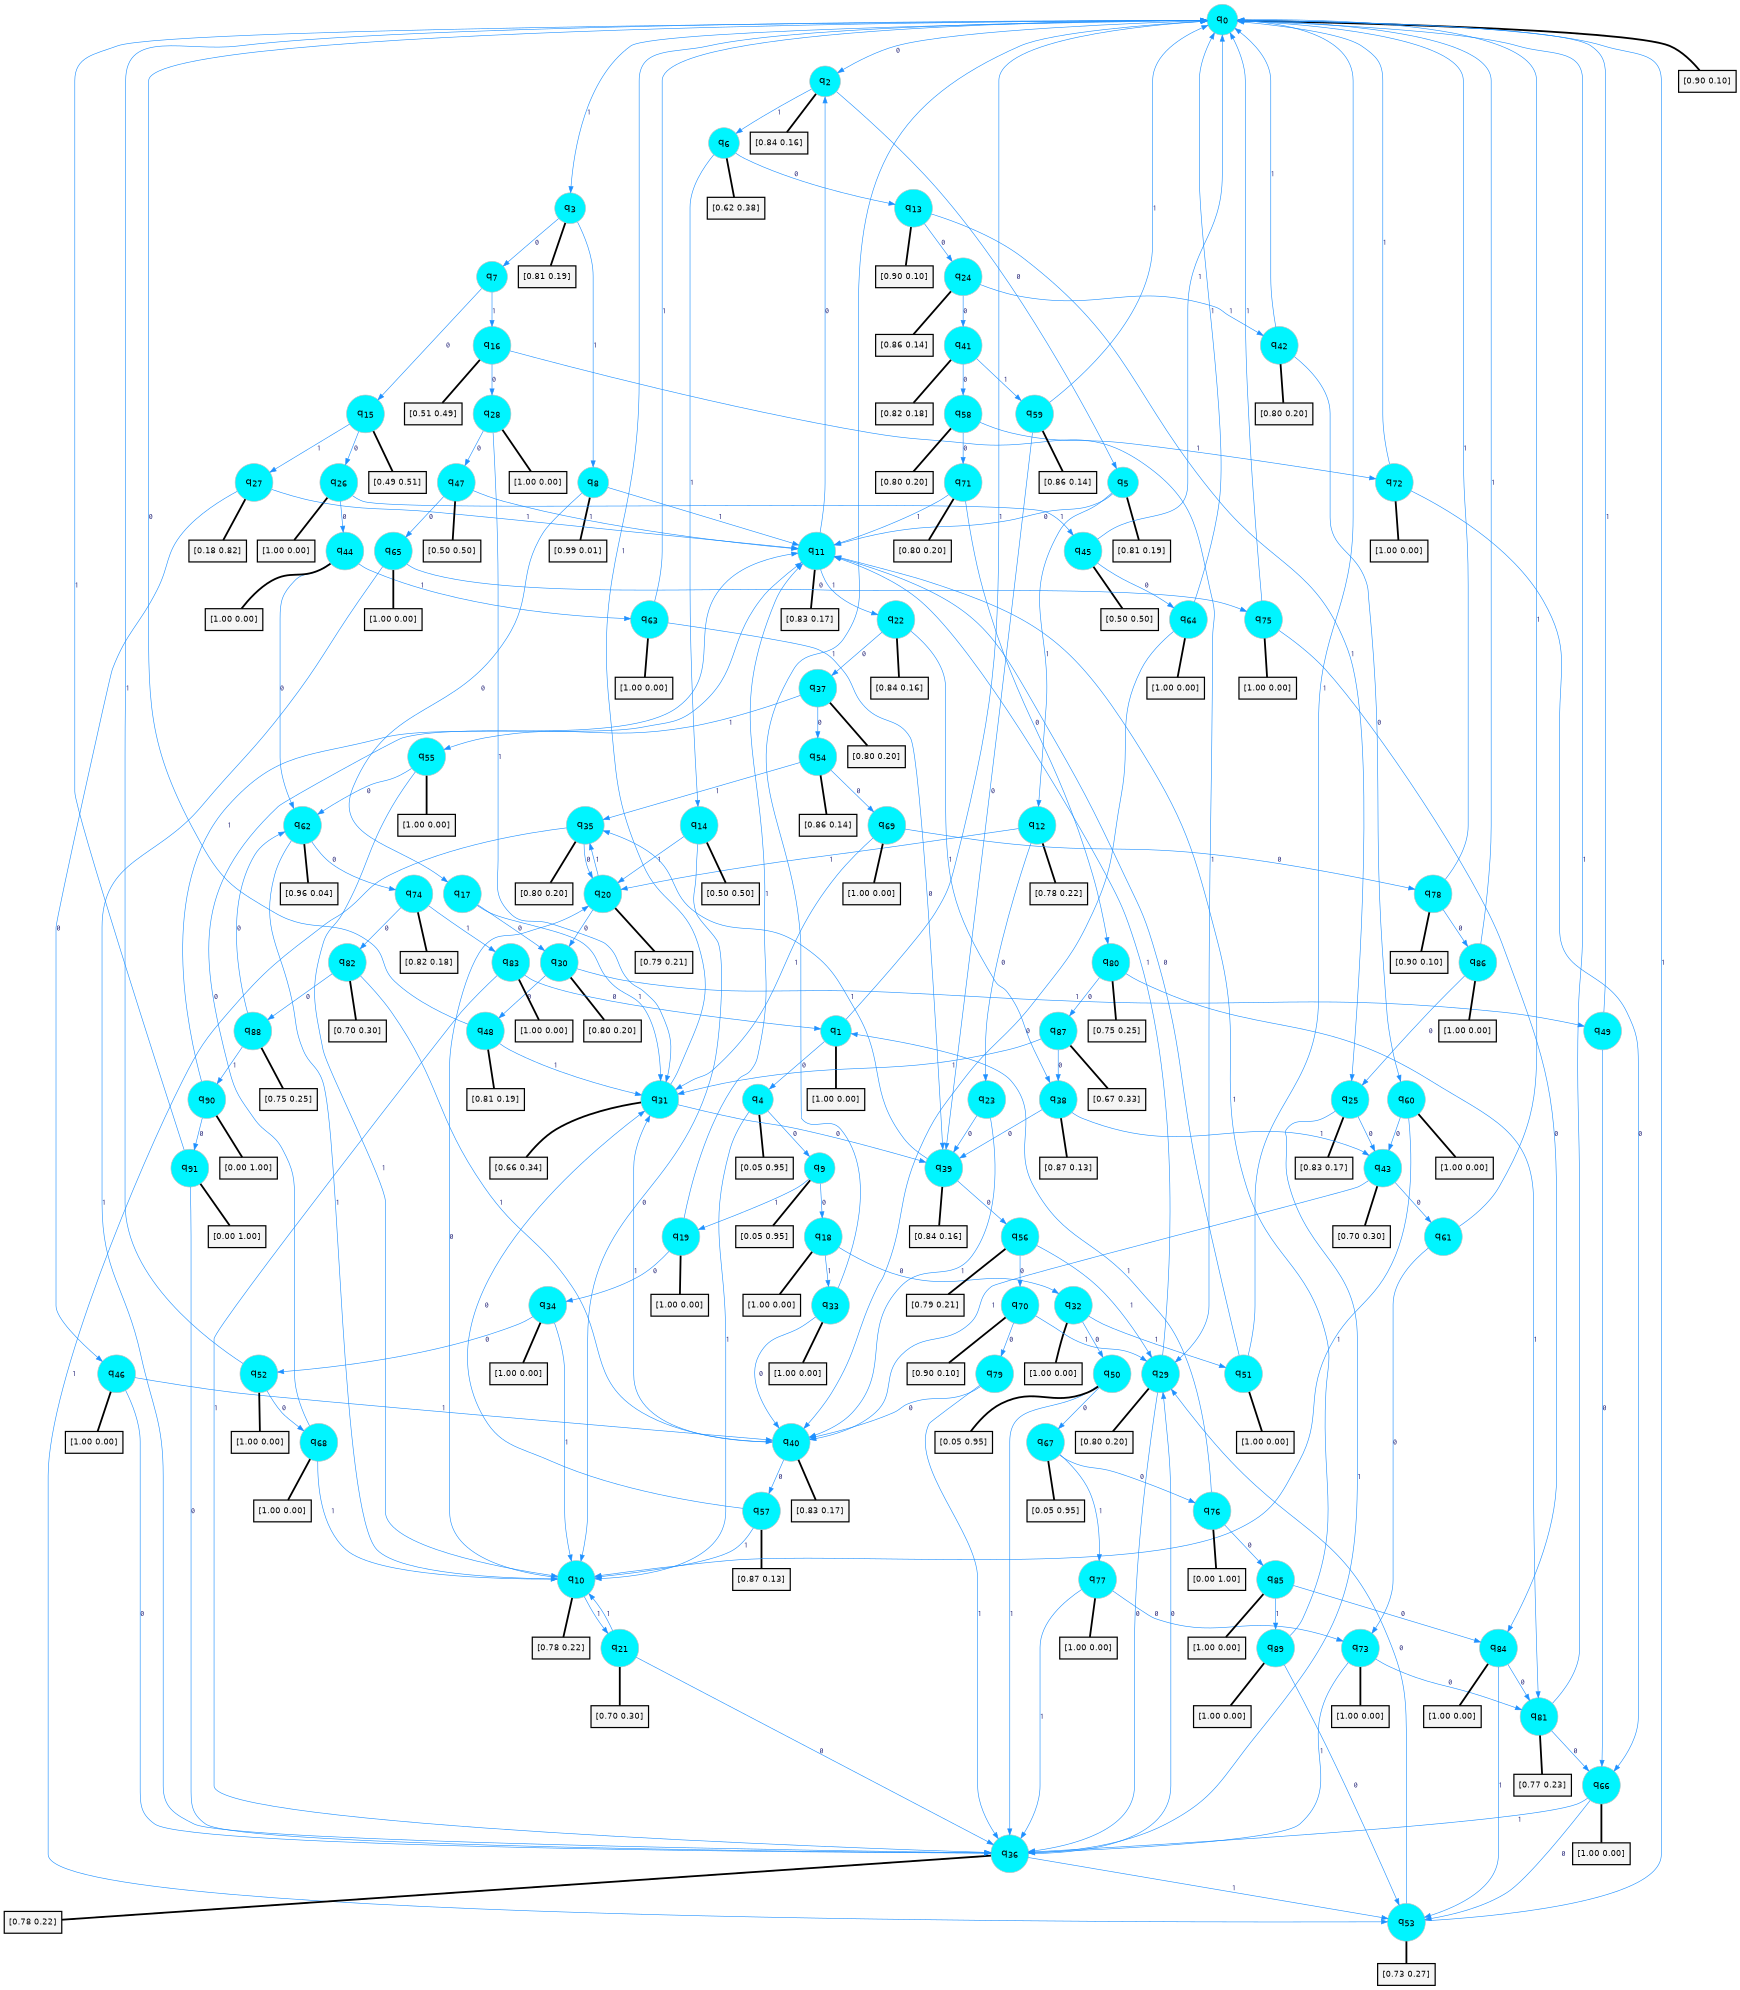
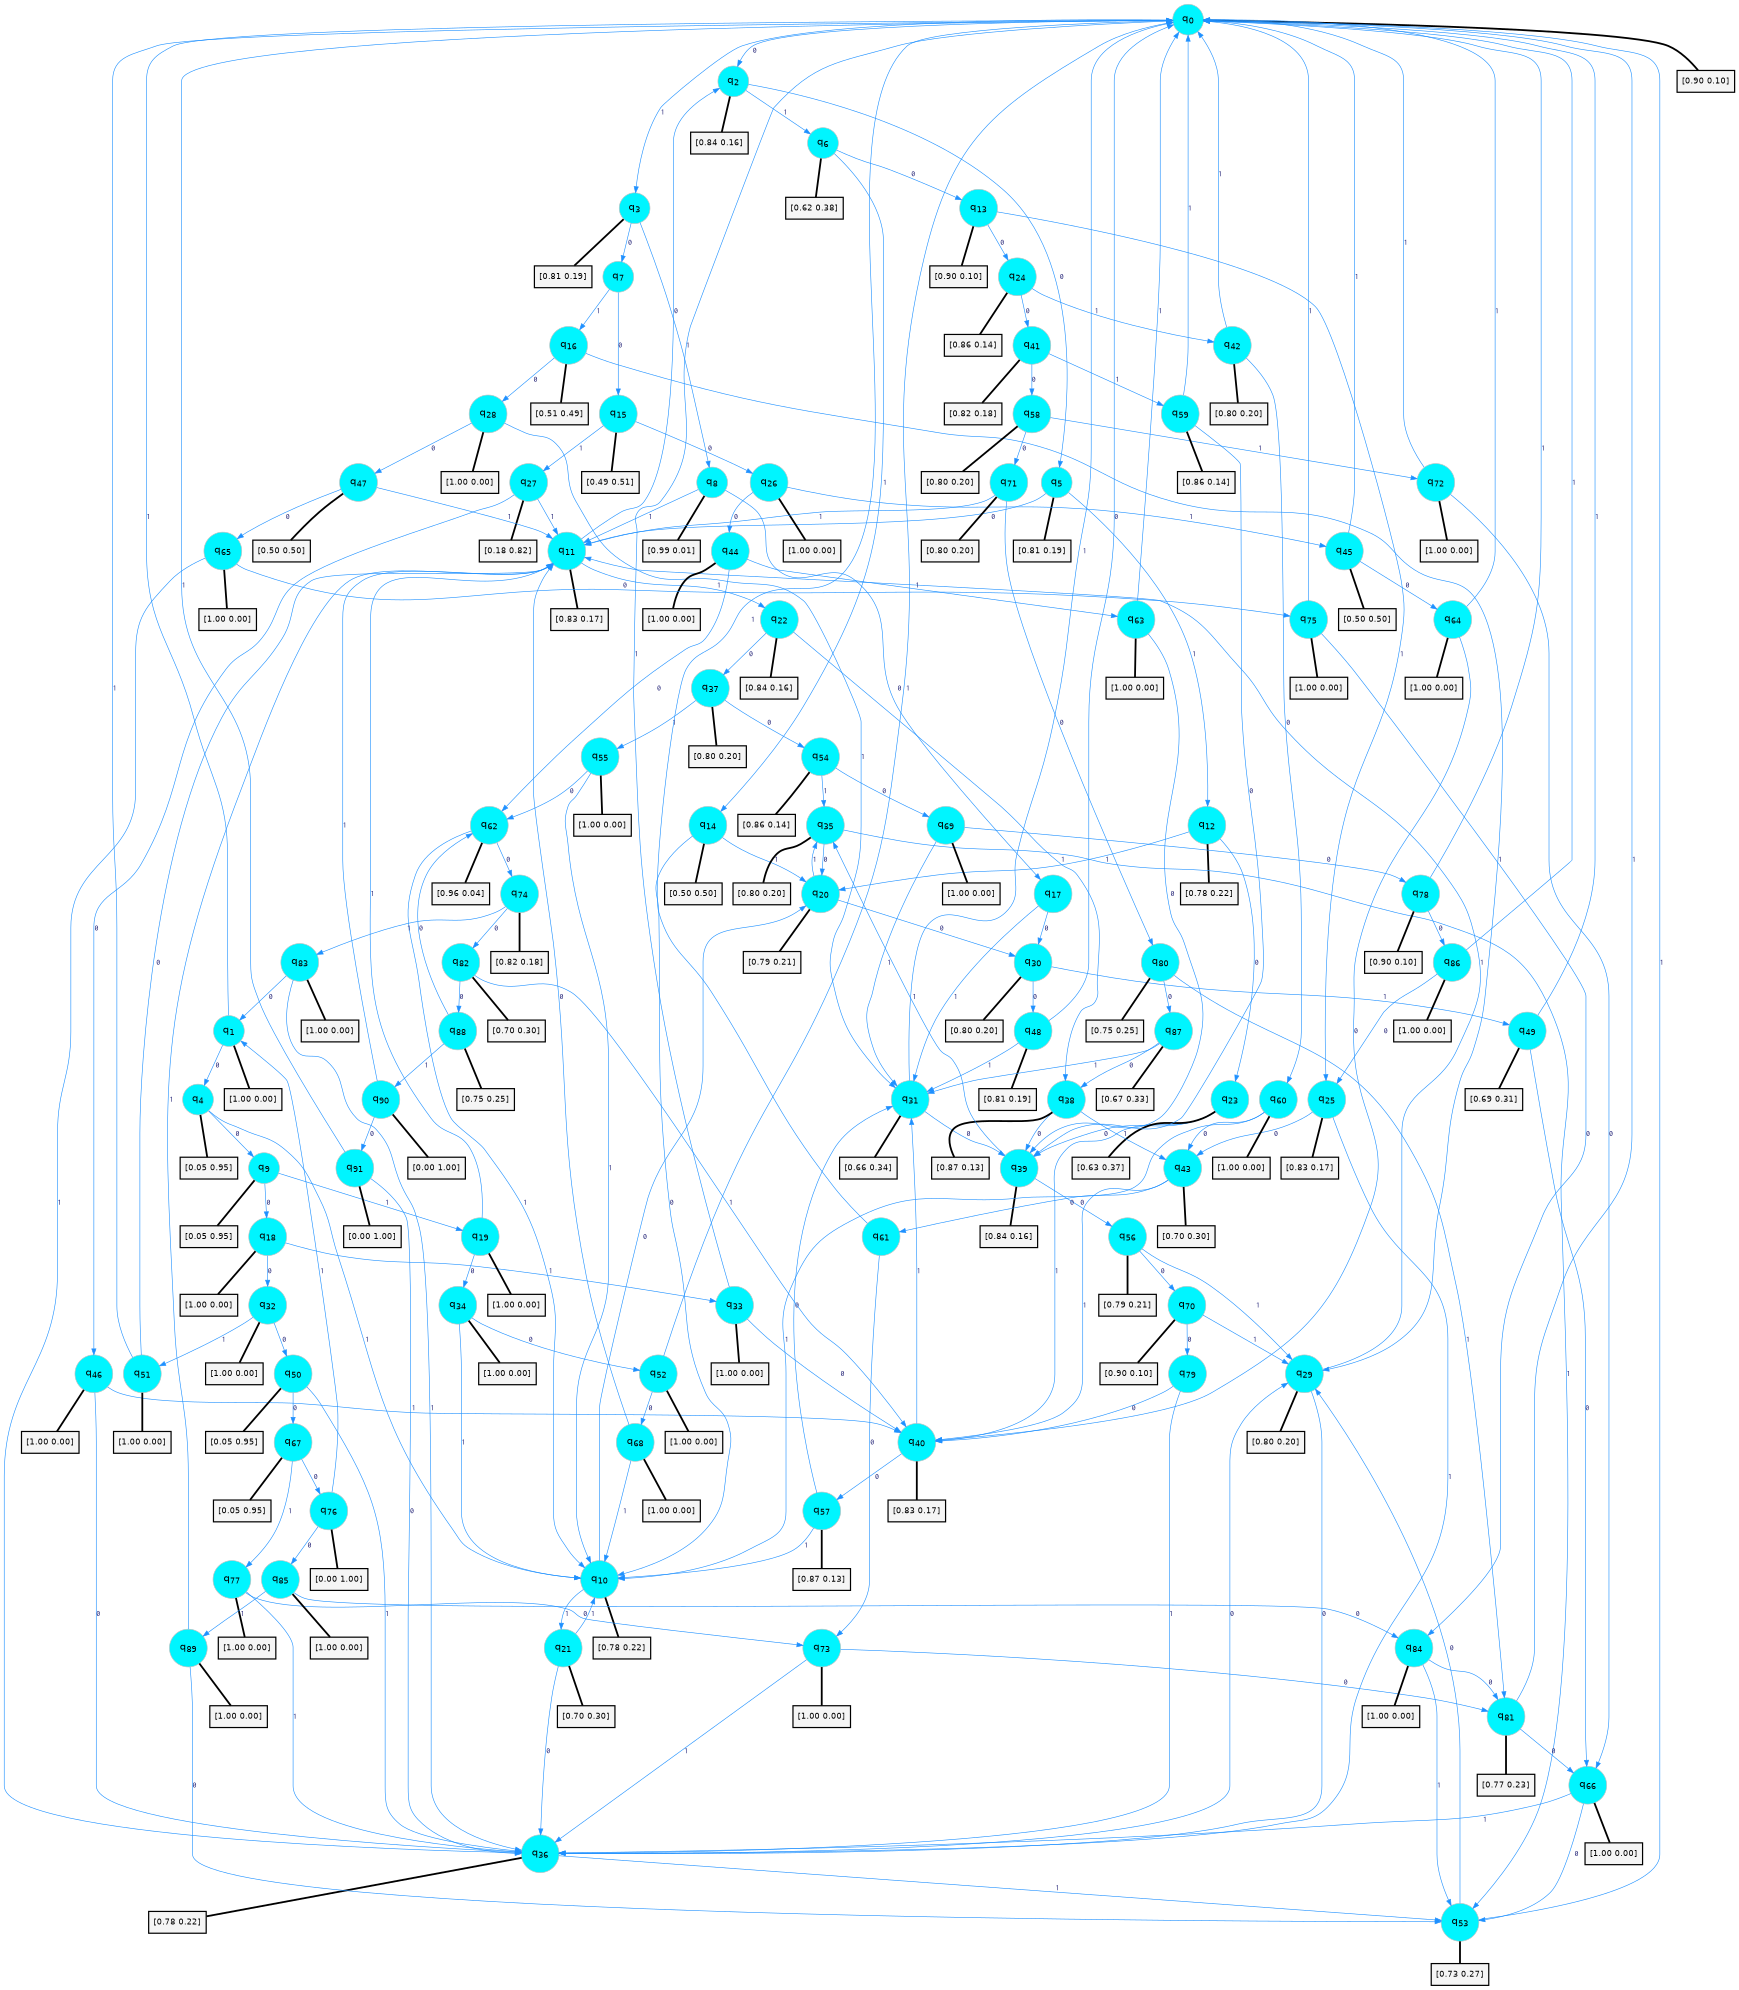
node "[0.69 0.31]": added
node "[0.63 0.37]": added
